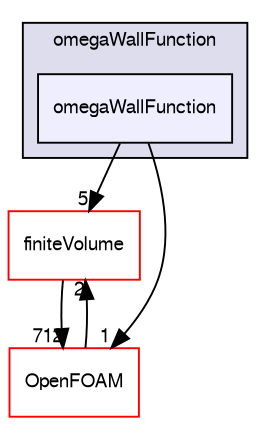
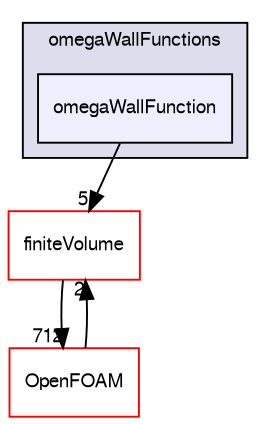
cluster "omegaWallFunction": label "omegaWallFunction" -> "omegaWallFunctions"
edge "omegaWallFunction" -> "OpenFOAM": removed
